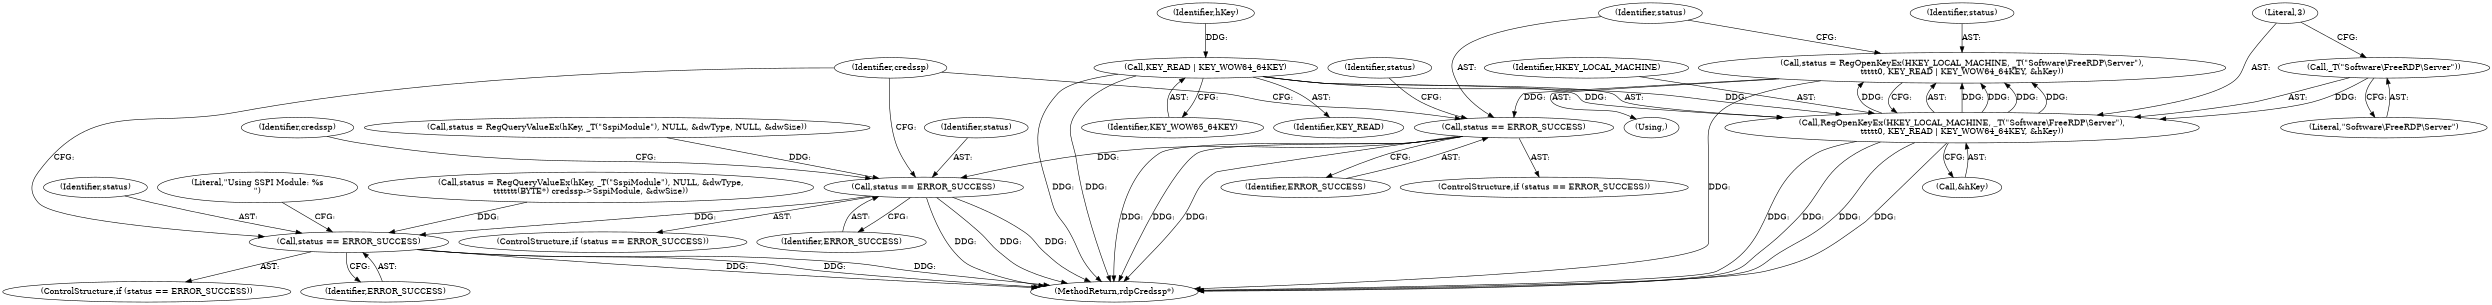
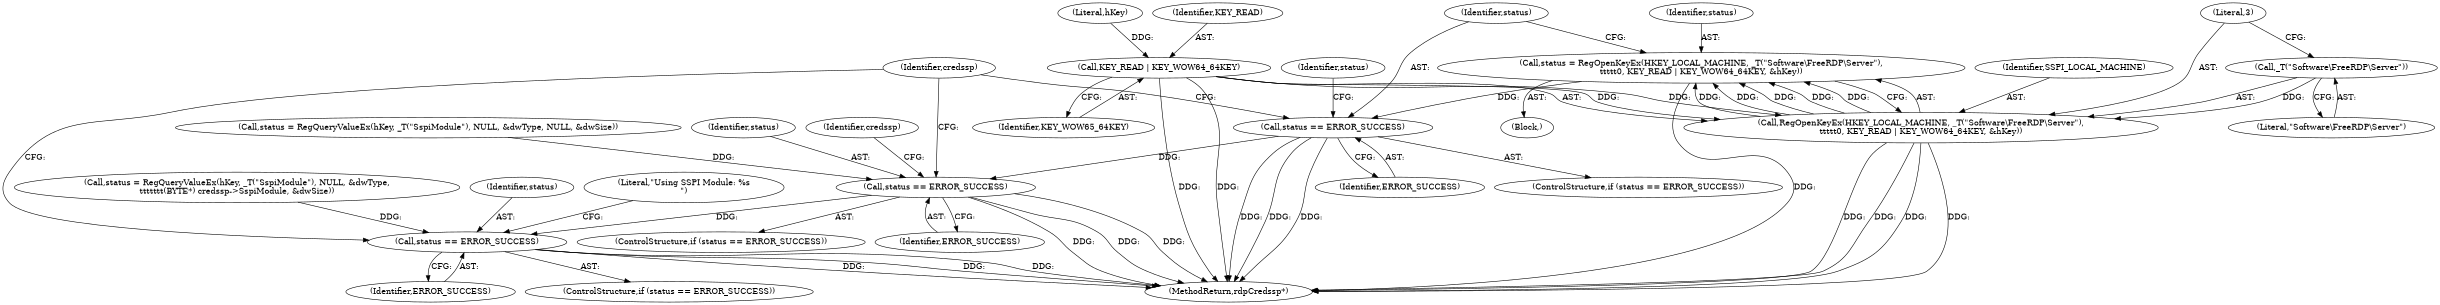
node "(Identifier,hKey)": label "(Identifier,hKey)" -> "(Literal,hKey)"
node "(Identifier,HKEY_LOCAL_MACHINE)": label "(Identifier,HKEY_LOCAL_MACHINE)" -> "(Identifier,SSPI_LOCAL_MACHINE)"
edge "(Call,KEY_READ | KEY_WOW64_64KEY)" -> "(Identifier,KEY_READ)": reversed
node "(Using,)": label "(Using,)" -> "(Block,)"
node "(Call,&hKey)": removed
